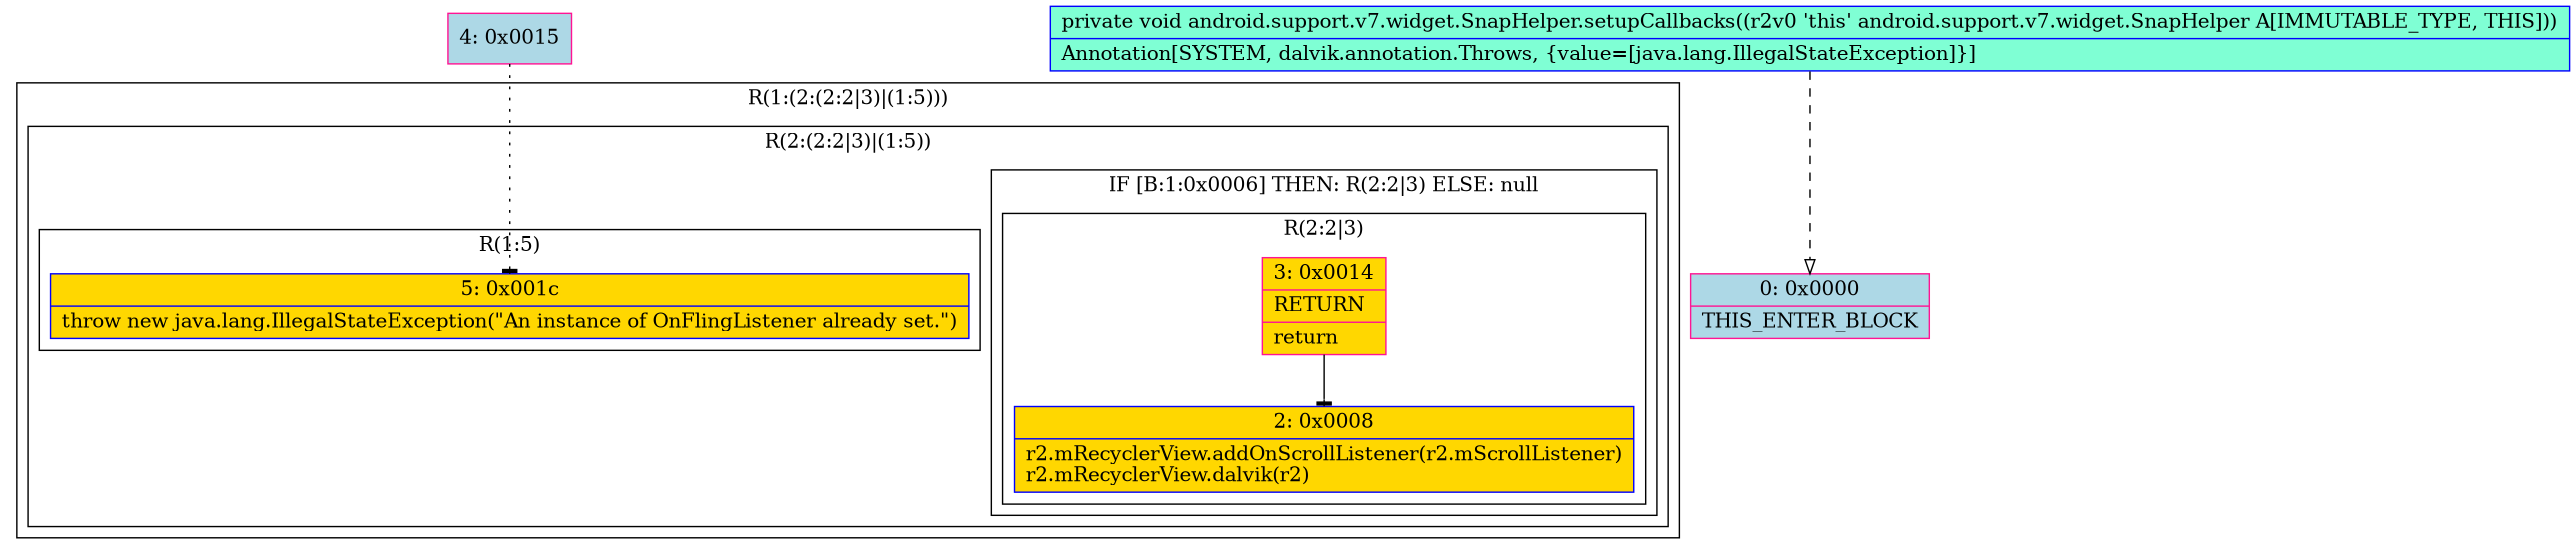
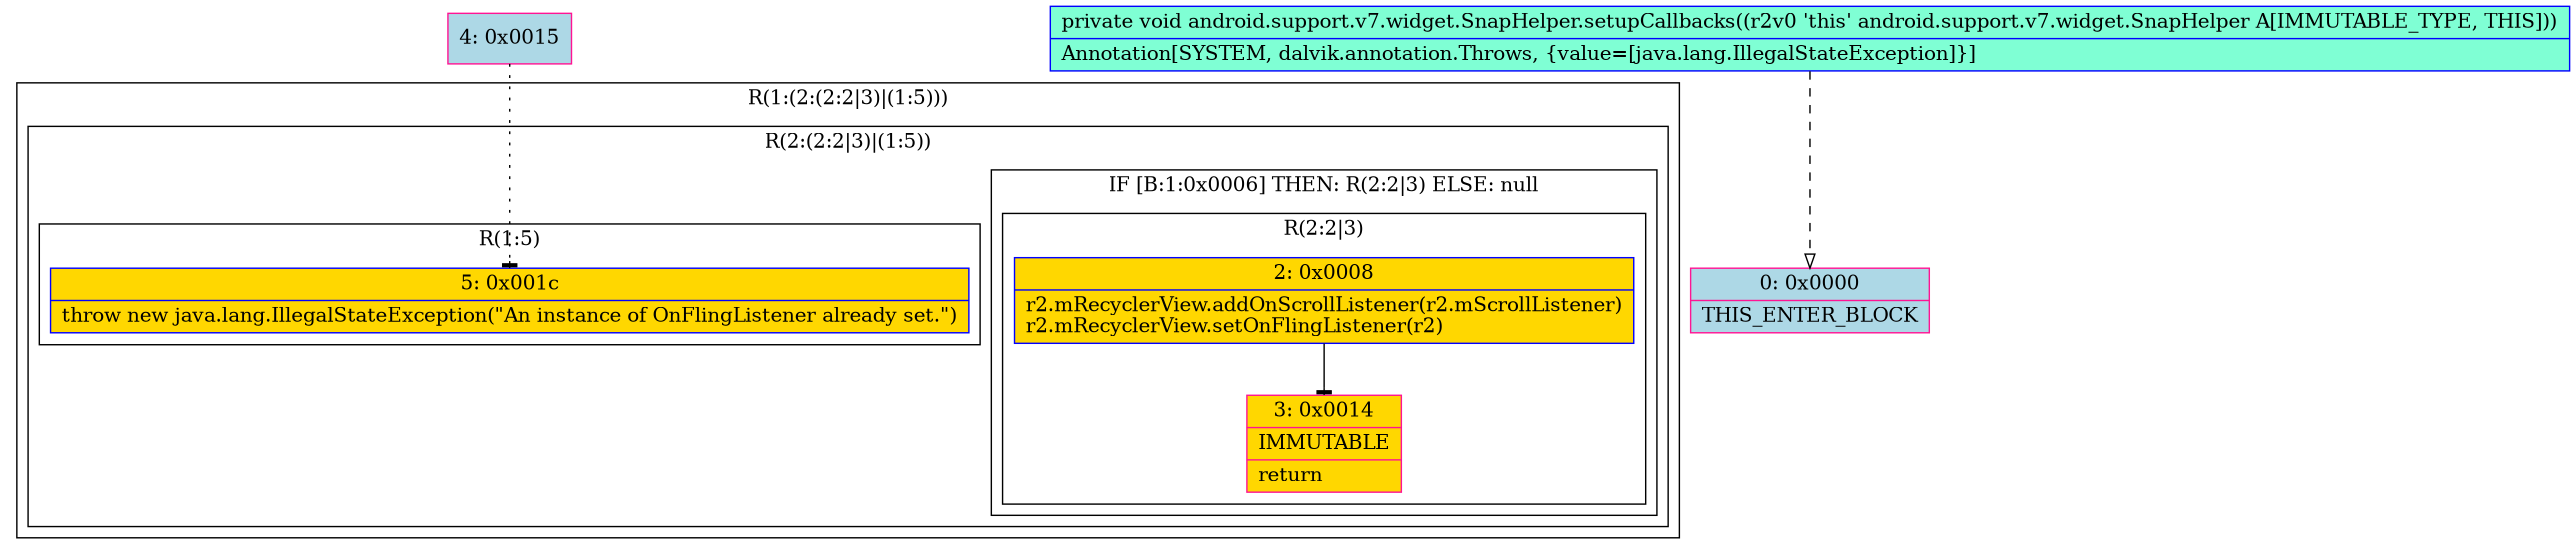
node "3: 0x0014": text "RETURN" -> "IMMUTABLE"
edge "3: 0x0014" -> "2: 0x0008": reversed
node "2: 0x0008": text "r2.mRecyclerView.dalvik(r2)" -> "r2.mRecyclerView.setOnFlingListener(r2)"
